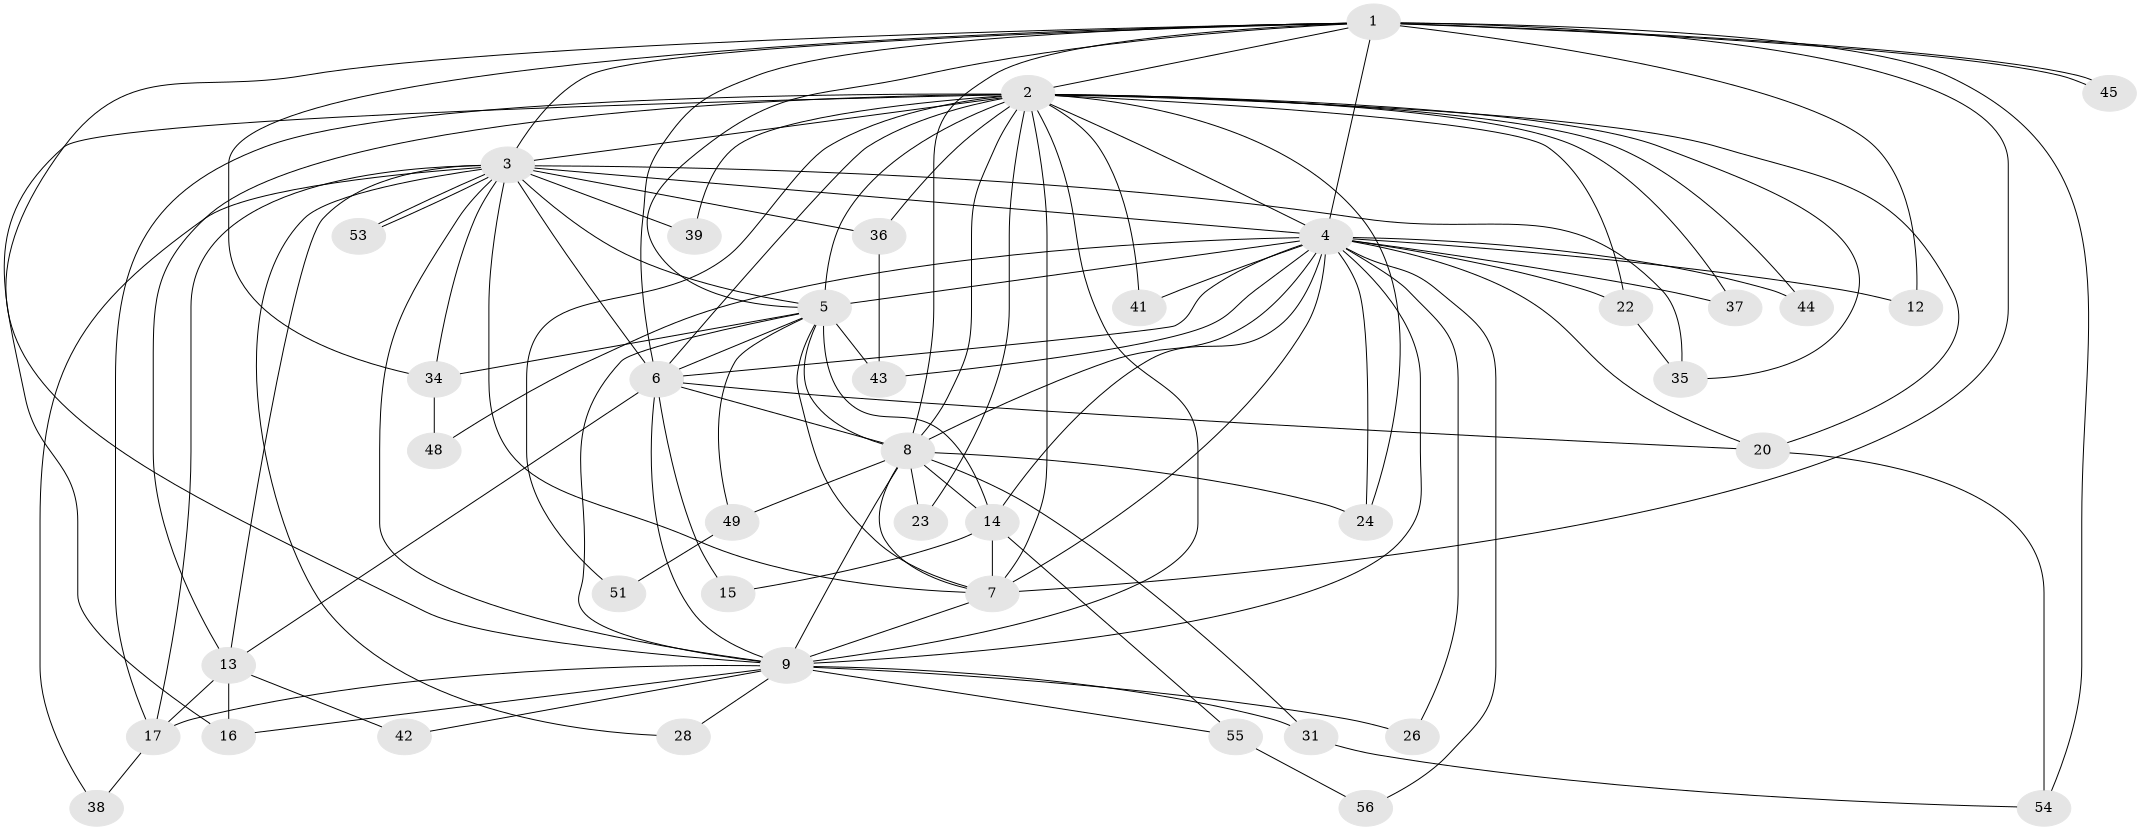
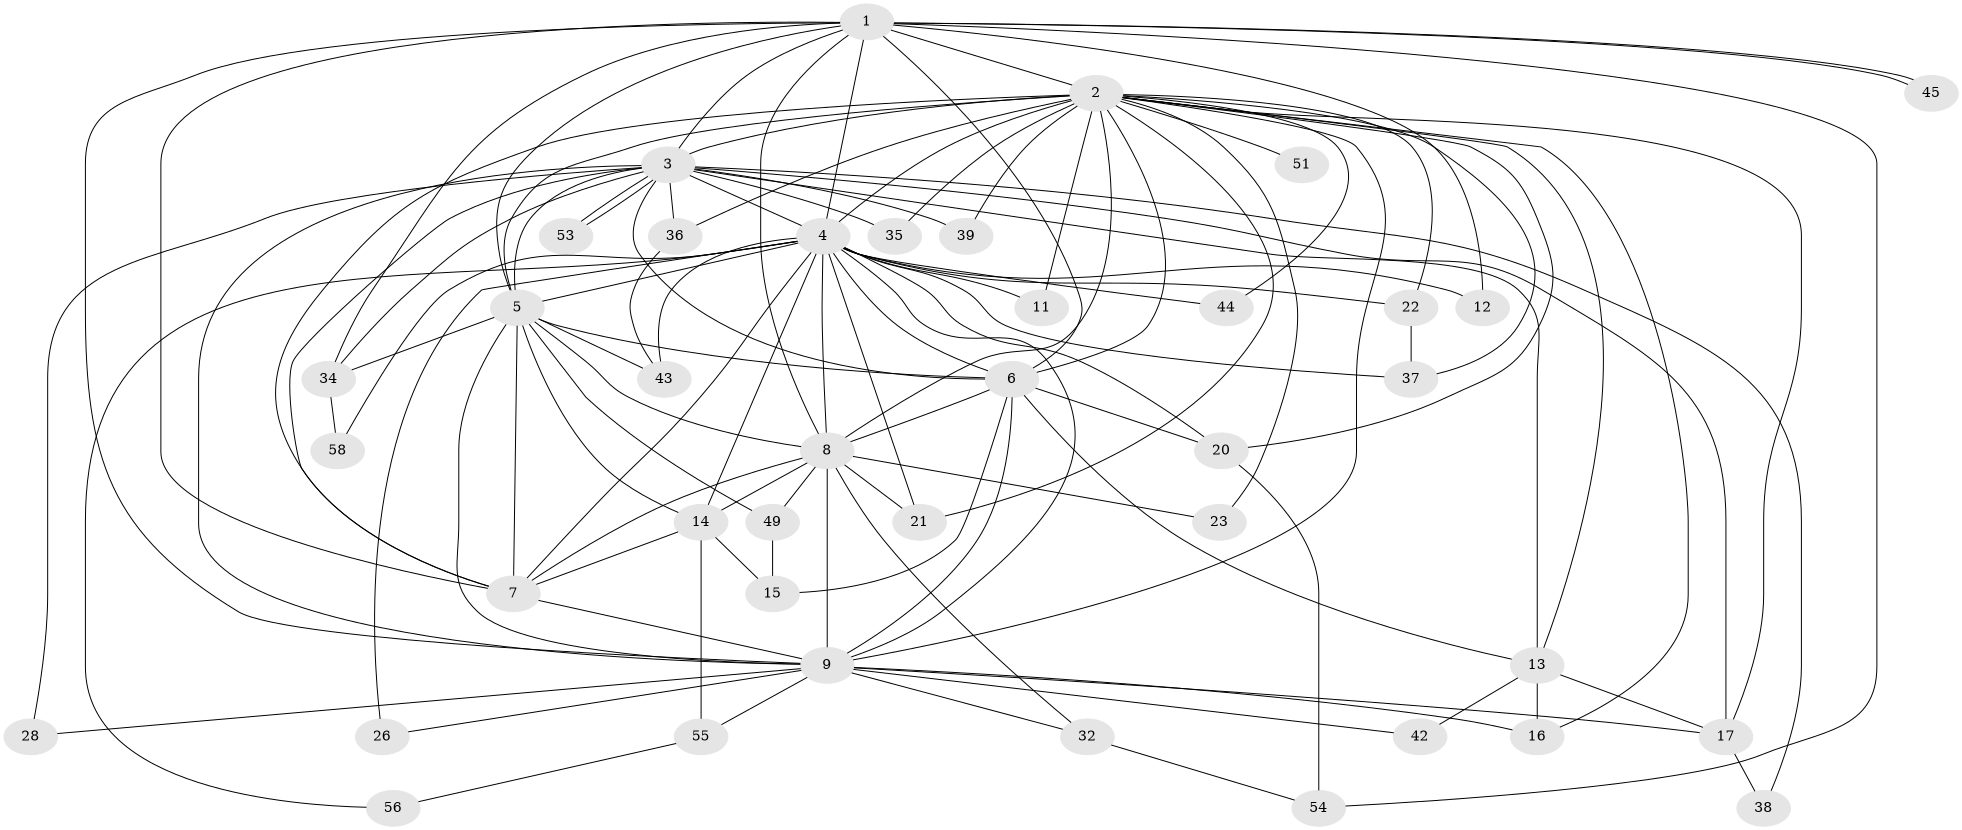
node "41": label "41" -> "11"
edge "22" -- "35": now "22" -- "37"
node "48": label "48" -> "58"
node "24": label "24" -> "21"
edge "49" -- "51": now "49" -- "15"
node "31": label "31" -> "32"
